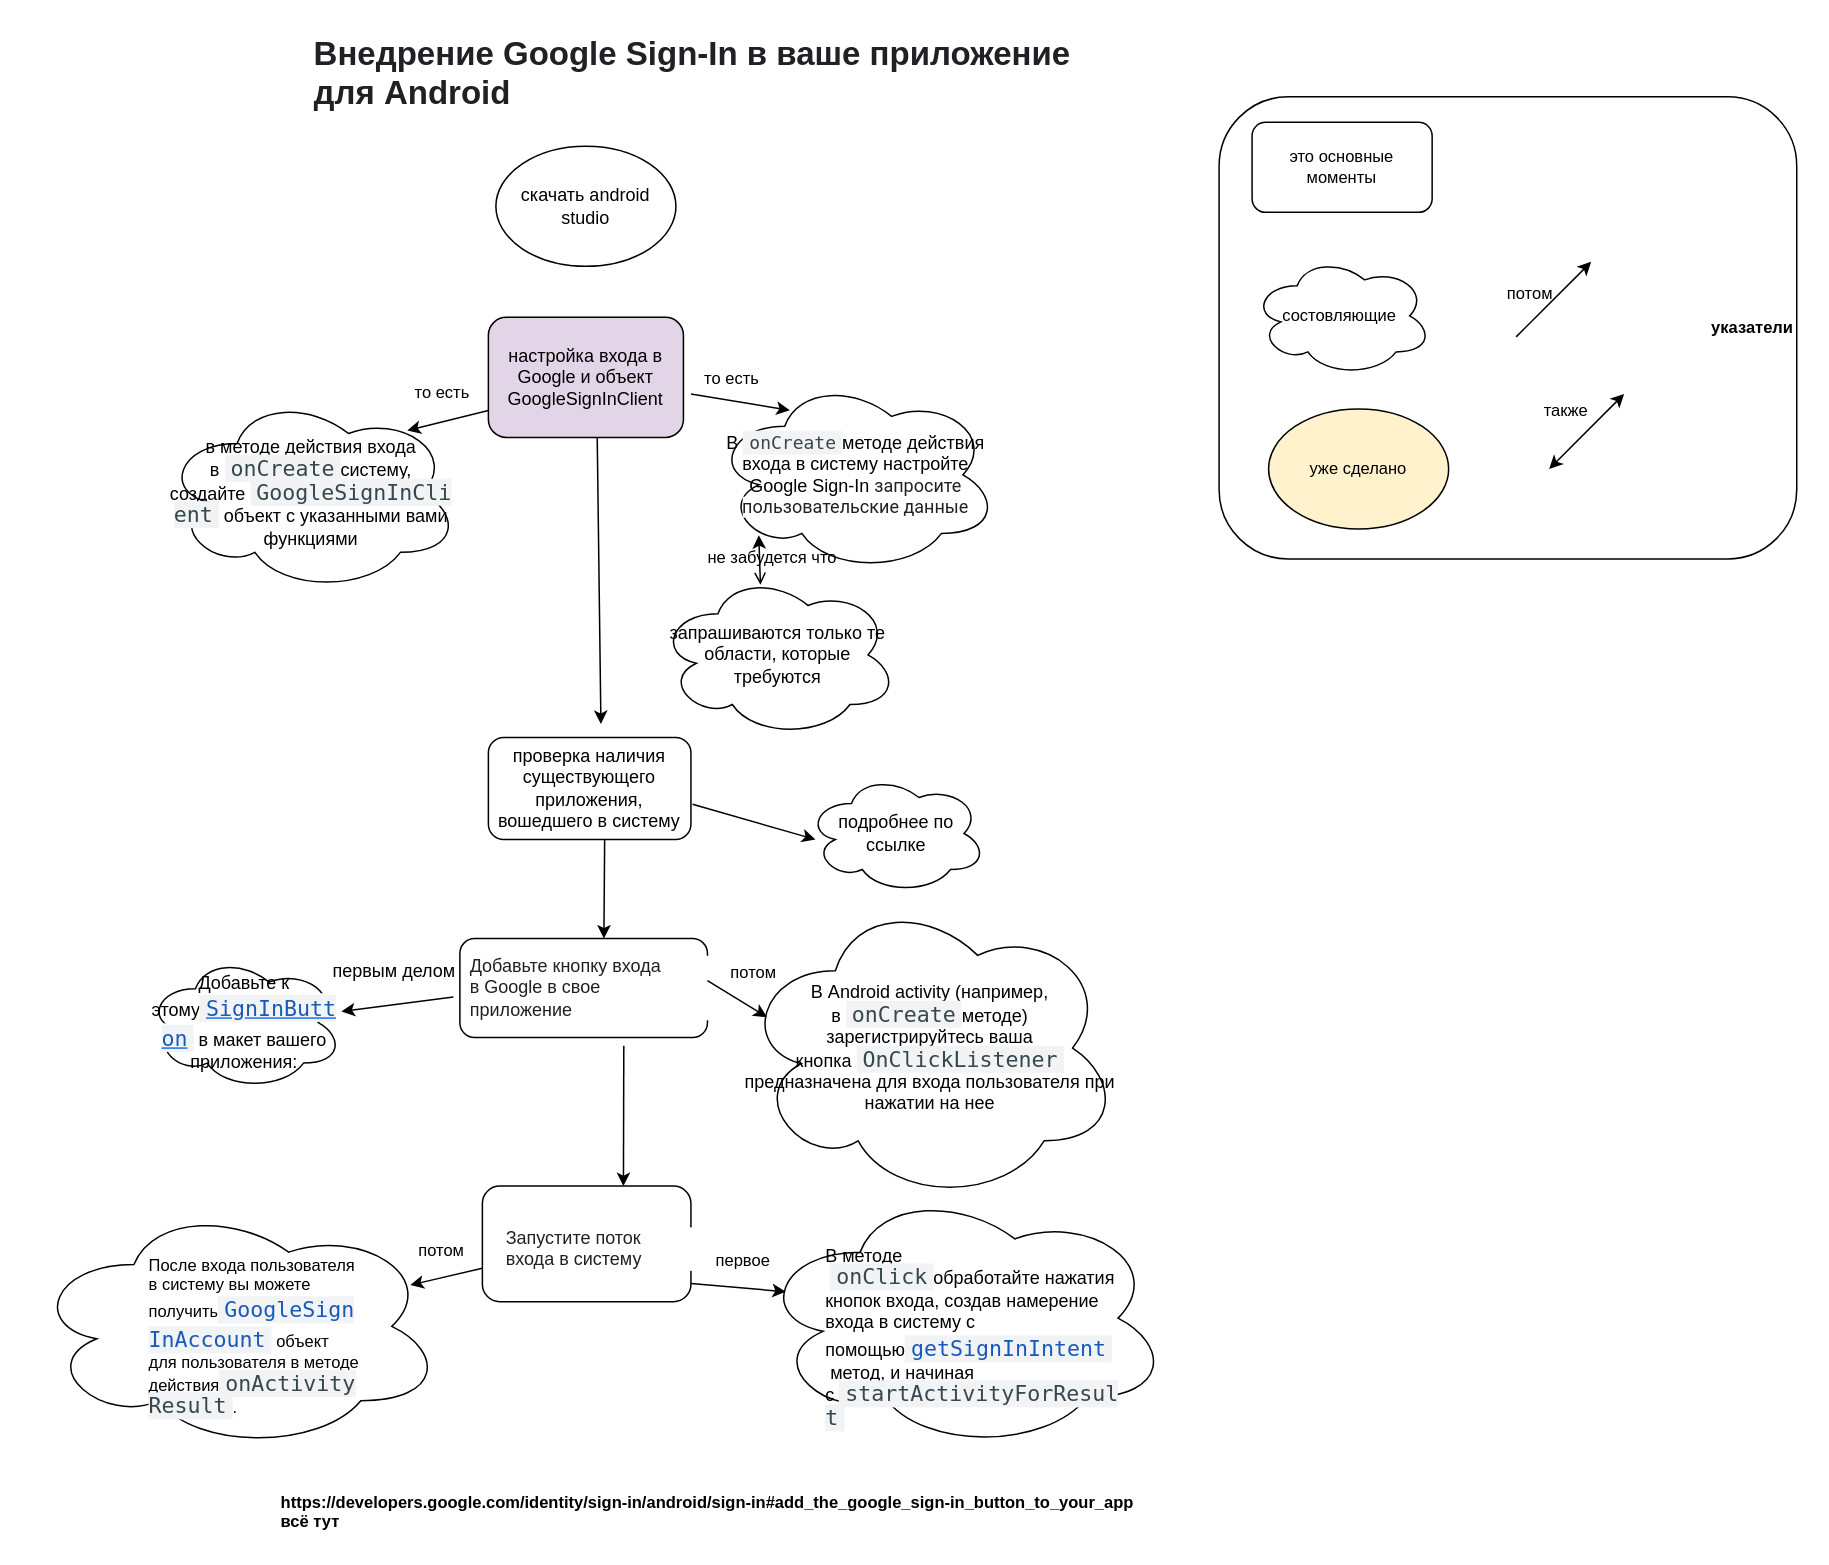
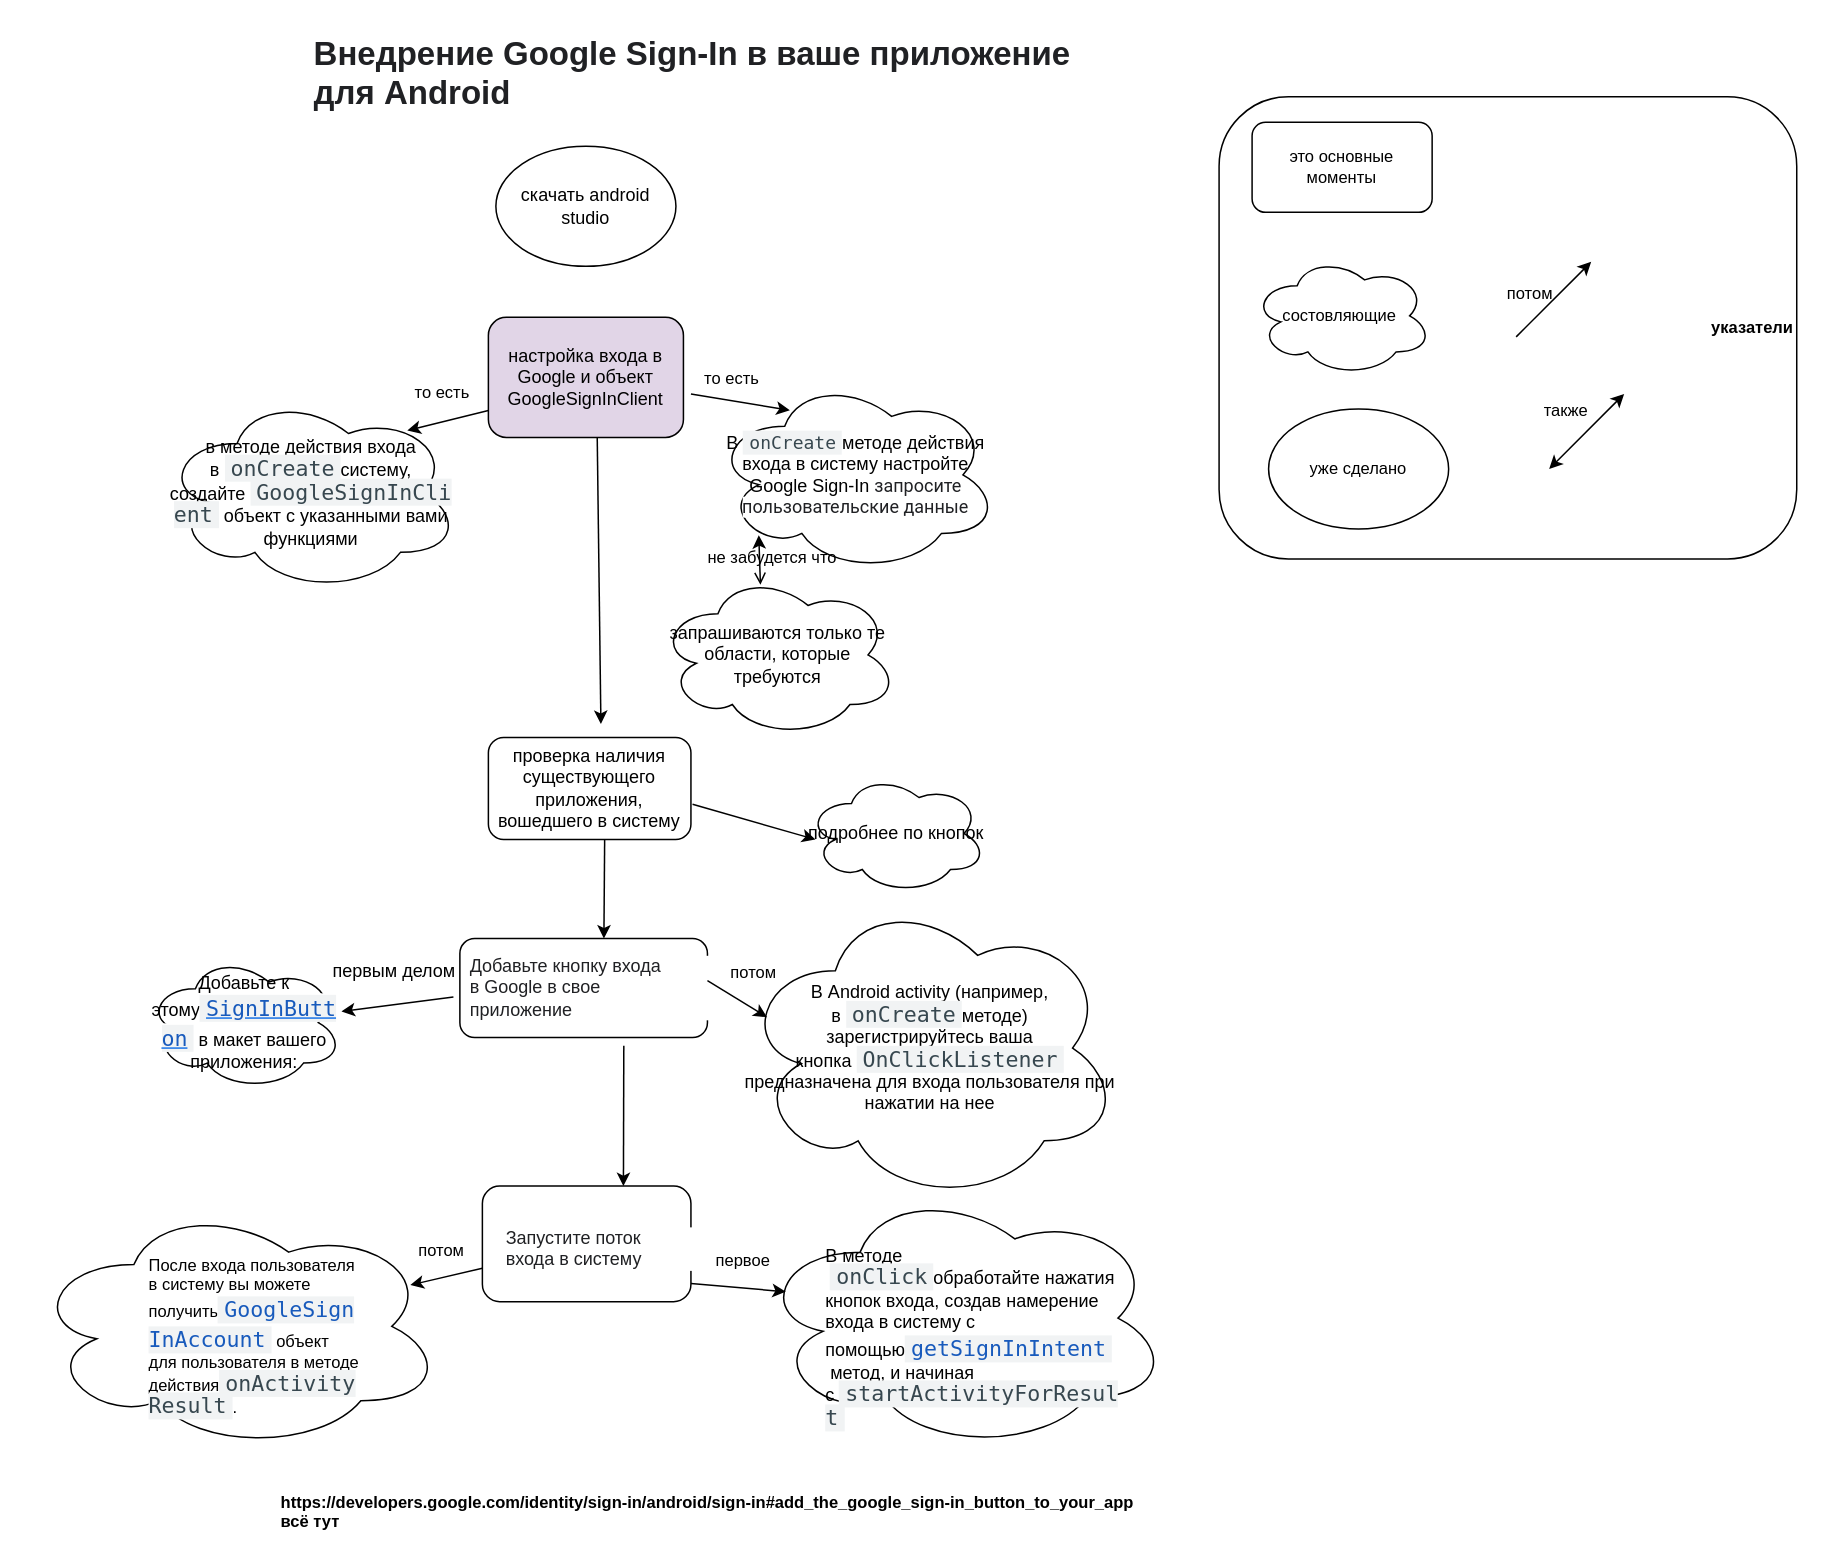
node "уже сделано": fillcolor #fff2cc -> #ffffff
node "подробнее по ссылке": label "подробнее по ссылке" -> "подробнее по кнопок"
